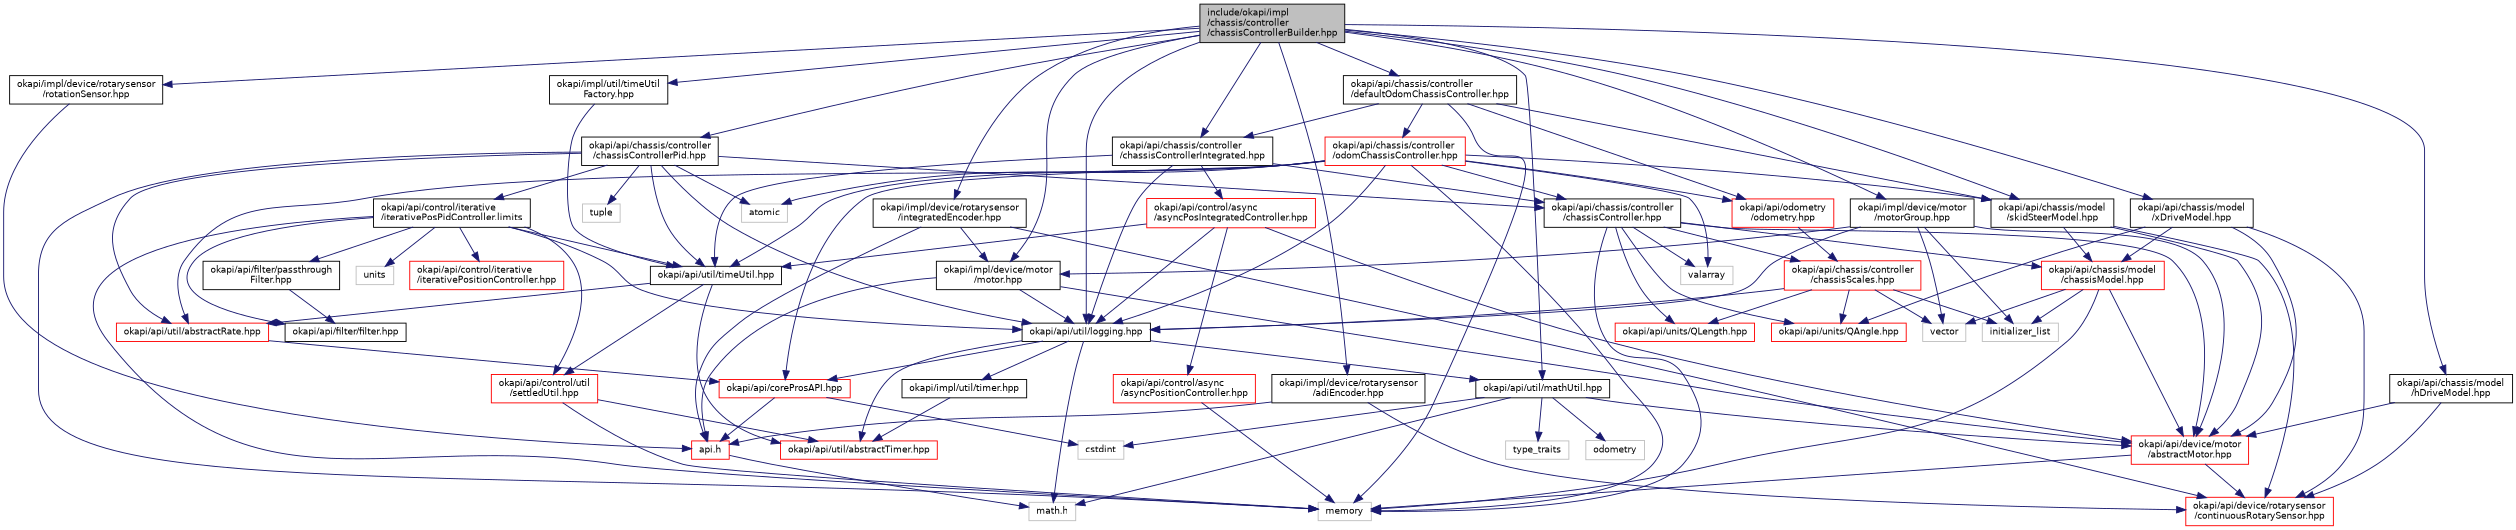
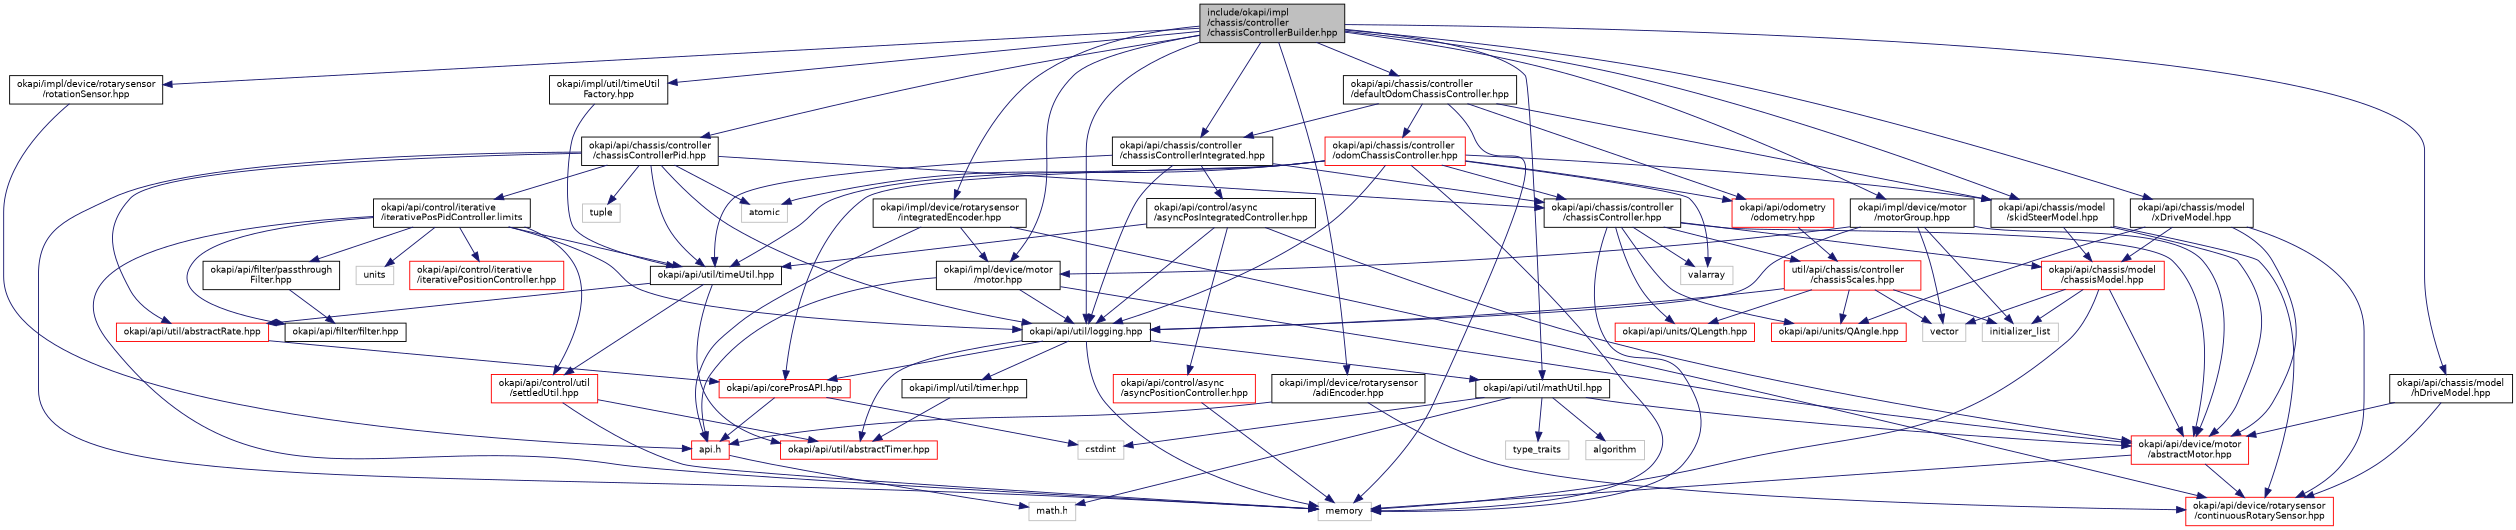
edge "okapi/api/chassis/controller /odomChassisController.hpp" -> "okapi/api/util/abstractRate.hpp": removed
node "okapi/api/control/async /asyncPosIntegratedController.hpp": color red -> black
node "okapi/api/chassis/controller /chassisScales.hpp": label "okapi/api/chassis/controller /chassisScales.hpp" -> "util/api/chassis/controller /chassisScales.hpp"
edge "okapi/api/util/logging.hpp" -> "math.h": now "okapi/api/util/logging.hpp" -> "memory"
node "odometry": label "odometry" -> "algorithm"
